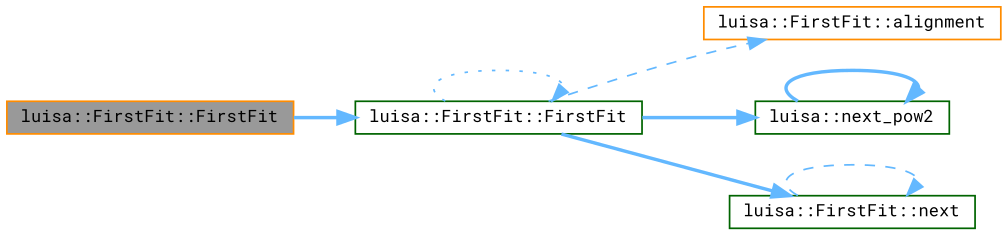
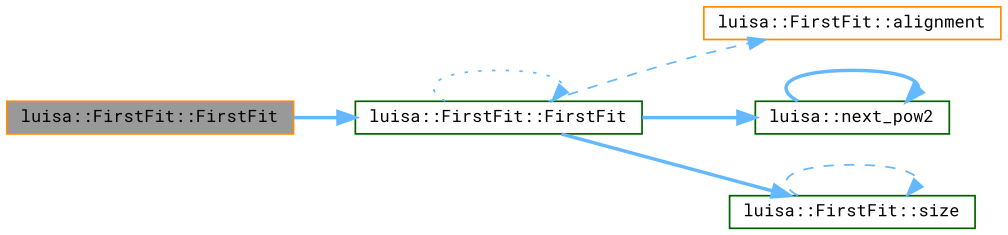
node "luisa::FirstFit::next": label "luisa::FirstFit::next" -> "luisa::FirstFit::size"
